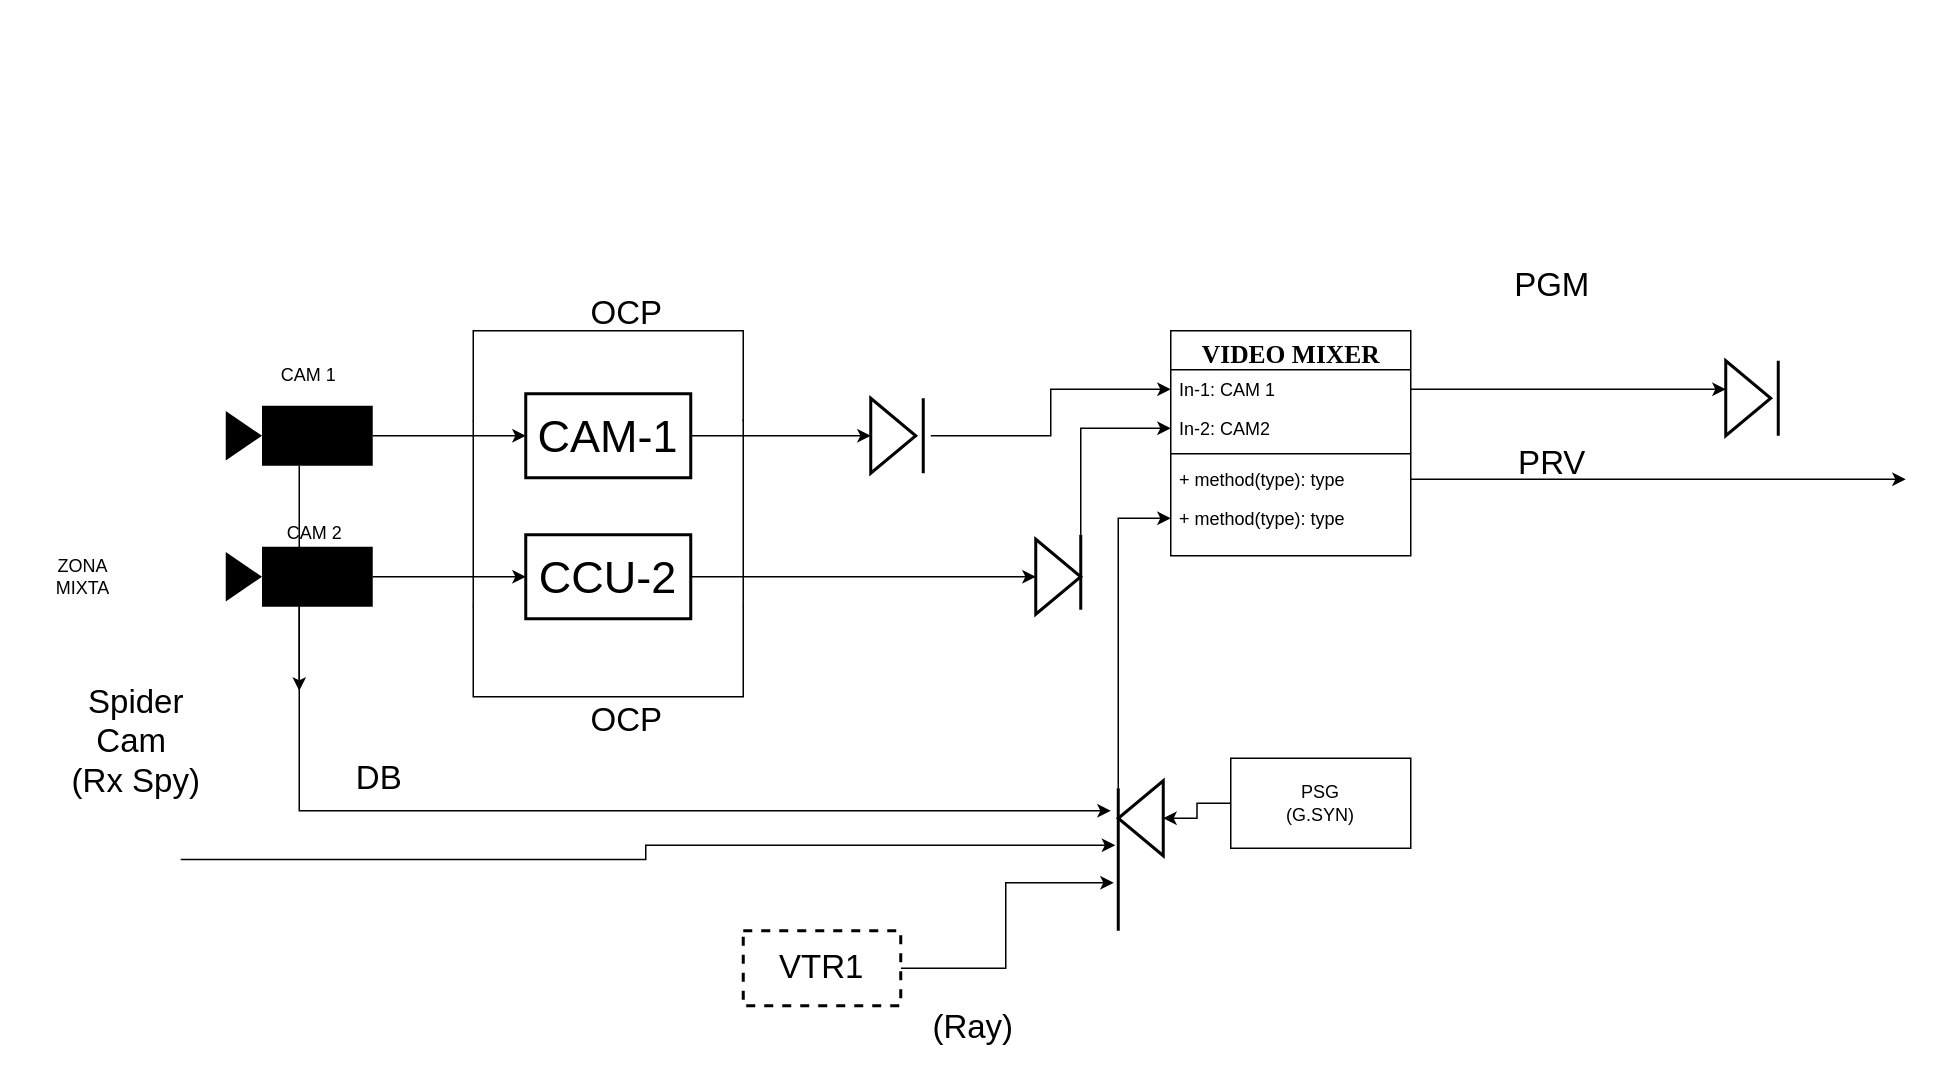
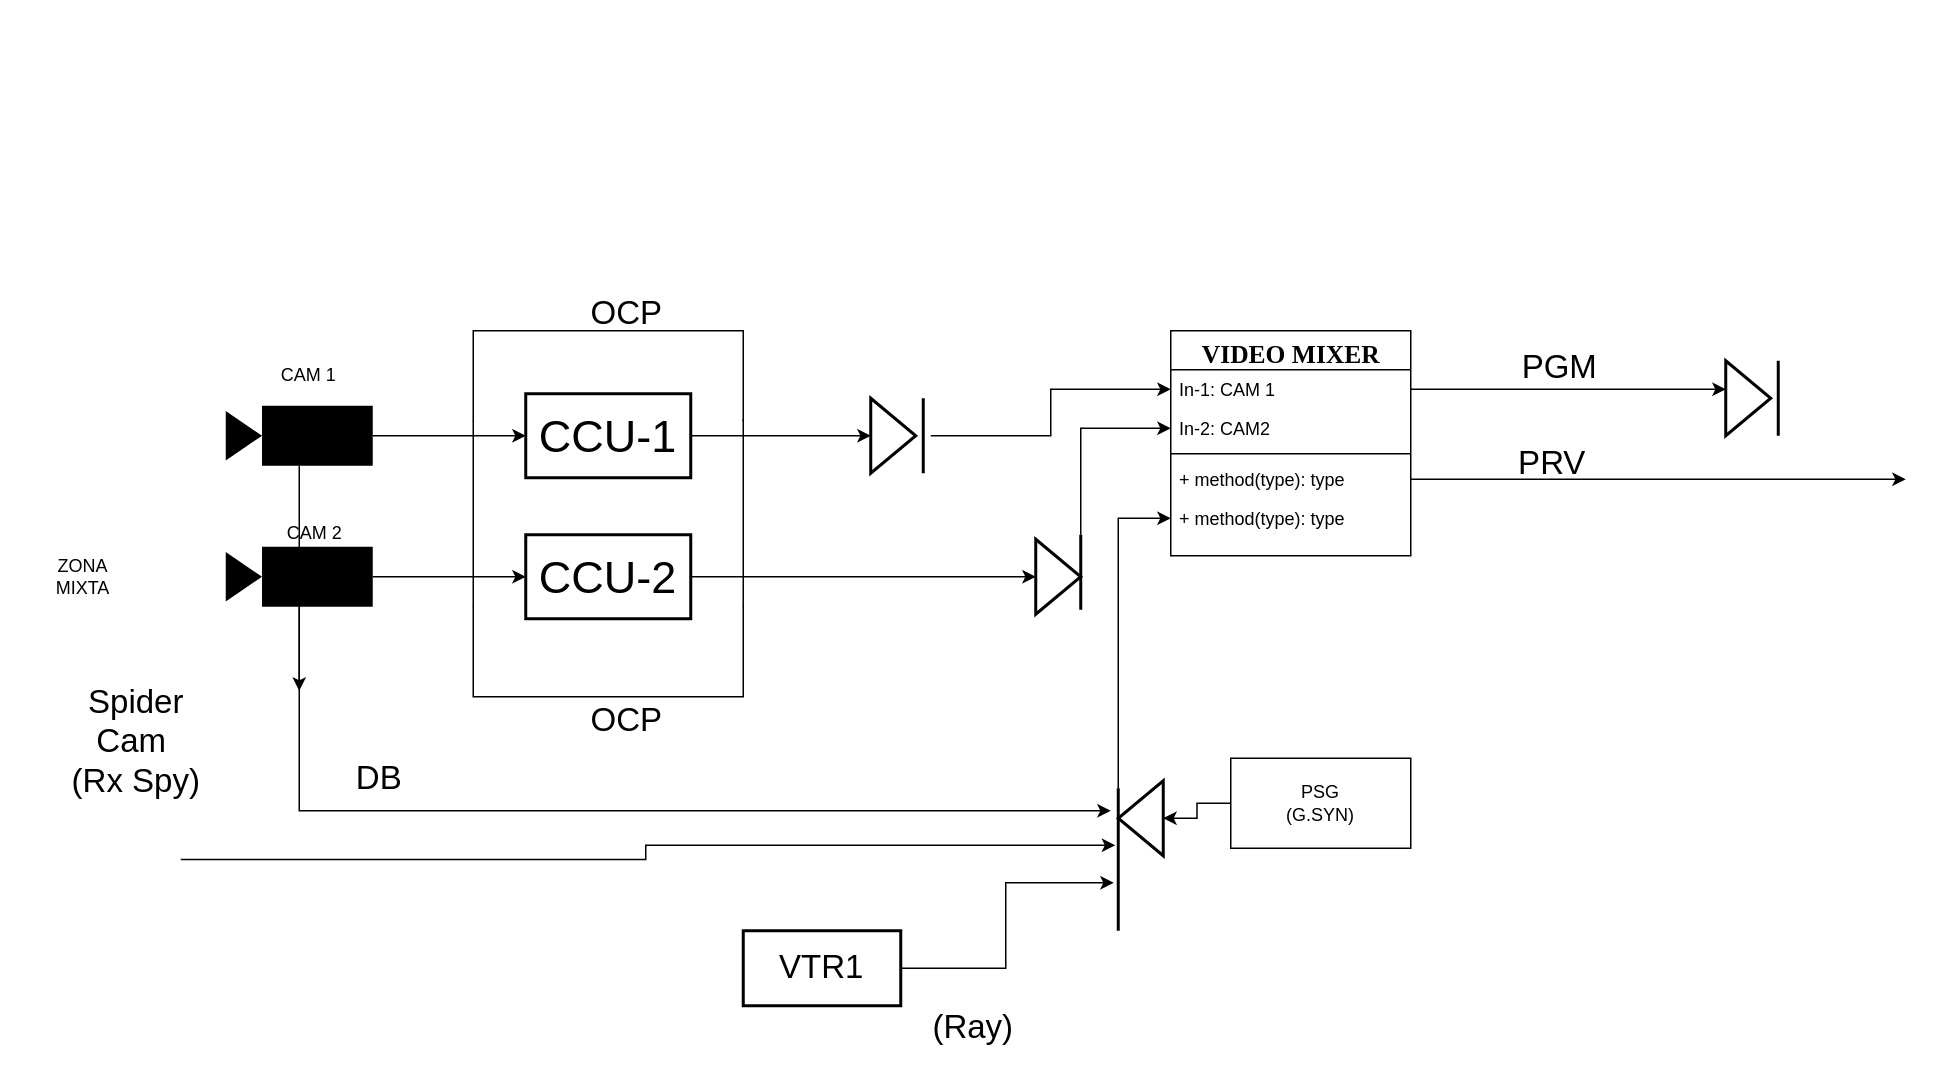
node "PGM": moved (1552, 286) -> (1559, 368)
node "CAM-1": label "CAM-1" -> "CCU-1"
node "VTR1": style dashed -> solid
